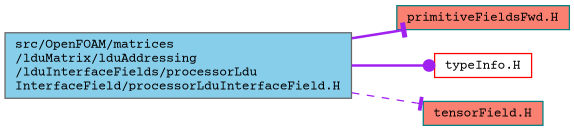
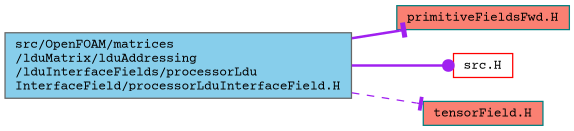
node "typeInfo.H": label "typeInfo.H" -> "src.H"
